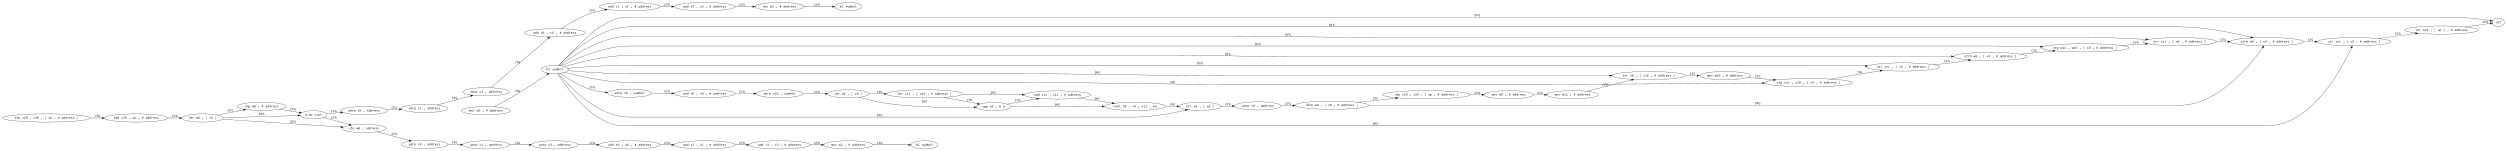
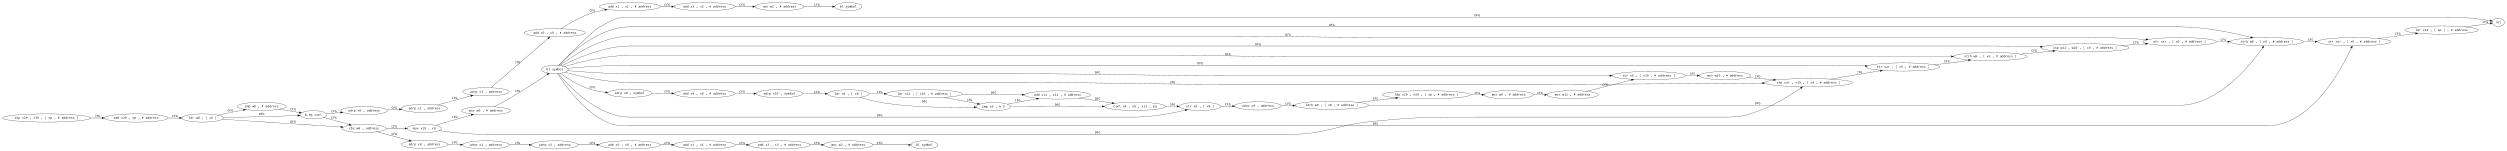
node "mov x19 , x0": added
